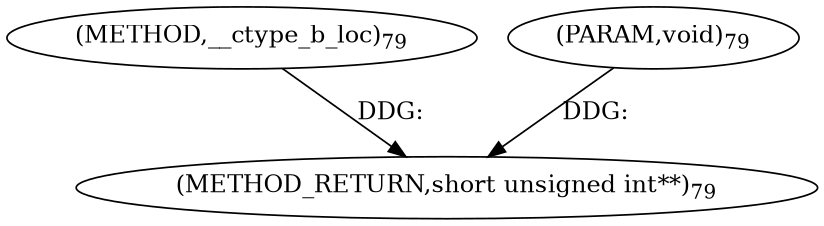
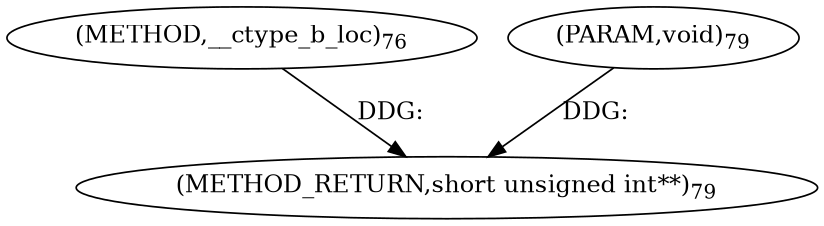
node "(METHOD,__ctype_b_loc)": text "79" -> "76"
